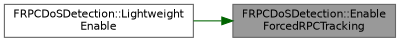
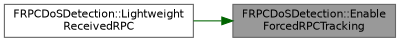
node "FRPCDoSDetection::Lightweight Enable": label "FRPCDoSDetection::Lightweight Enable" -> "FRPCDoSDetection::Lightweight ReceivedRPC"
